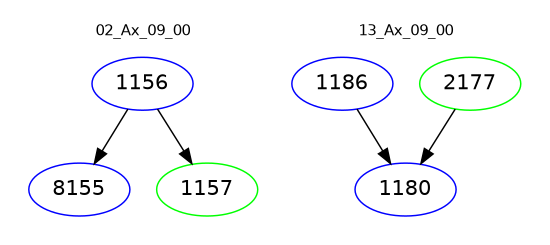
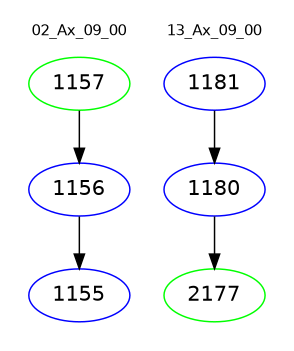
node "1186": label "1186" -> "1181"
edge "1156" -> "1157": reversed
edge "2177" -> "1180": reversed
node "8155": label "8155" -> "1155"
